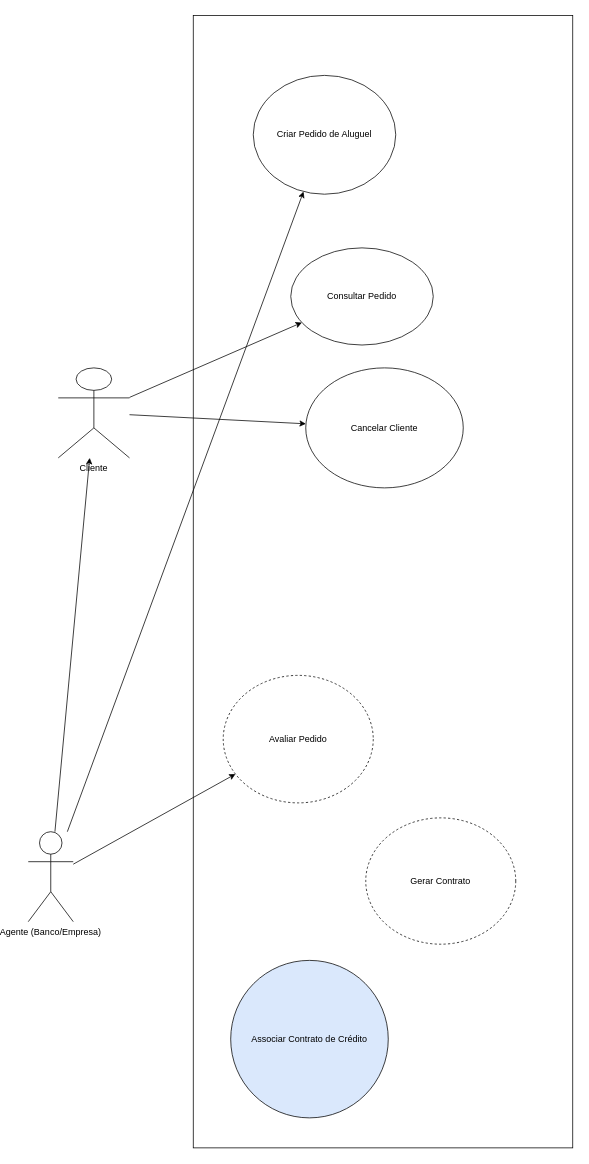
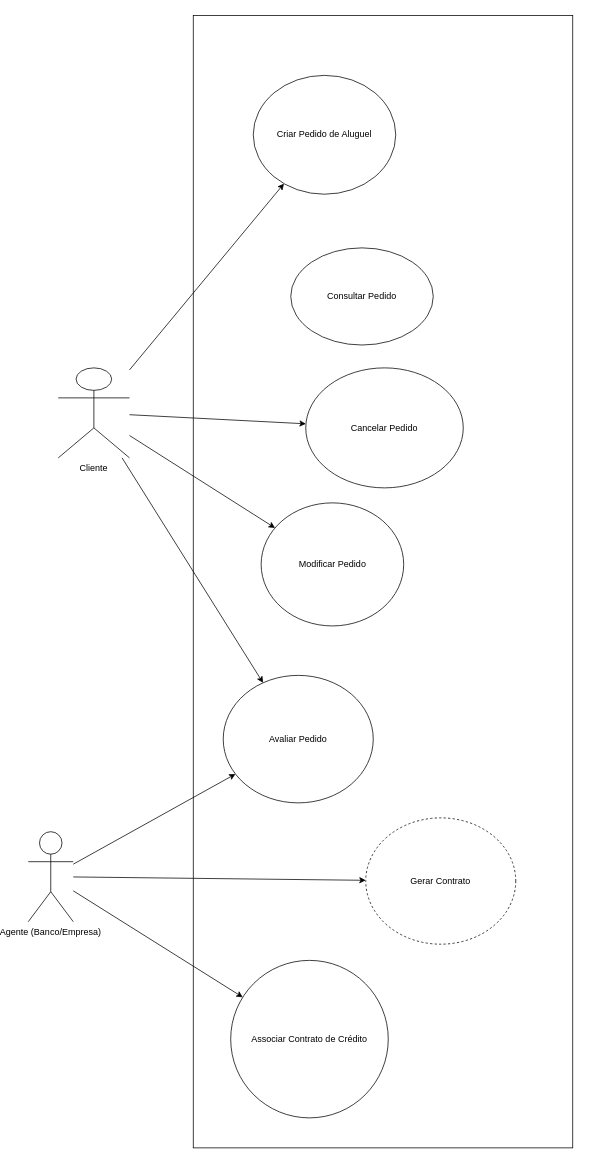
edge "Cliente" -> "Criar Pedido de Aluguel": added
edge "Cliente" -> "Consultar Pedido": now "Cliente" -> "Avaliar Pedido"
node "Cancelar Cliente": label "Cancelar Cliente" -> "Cancelar Pedido"
edge "Cliente" -> "Modificar Pedido": added
edge "Agente (Banco/Empresa)" -> "Criar Pedido de Aluguel": now "Agente (Banco/Empresa)" -> "Gerar Contrato"
node "Modificar Pedido": added
edge "Agente (Banco/Empresa)" -> "Cliente": now "Agente (Banco/Empresa)" -> "Associar Contrato de Crédito"
node "Avaliar Pedido": style dashed -> solid
node "Associar Contrato de Crédito": fillcolor #dae8fc -> #ffffff
